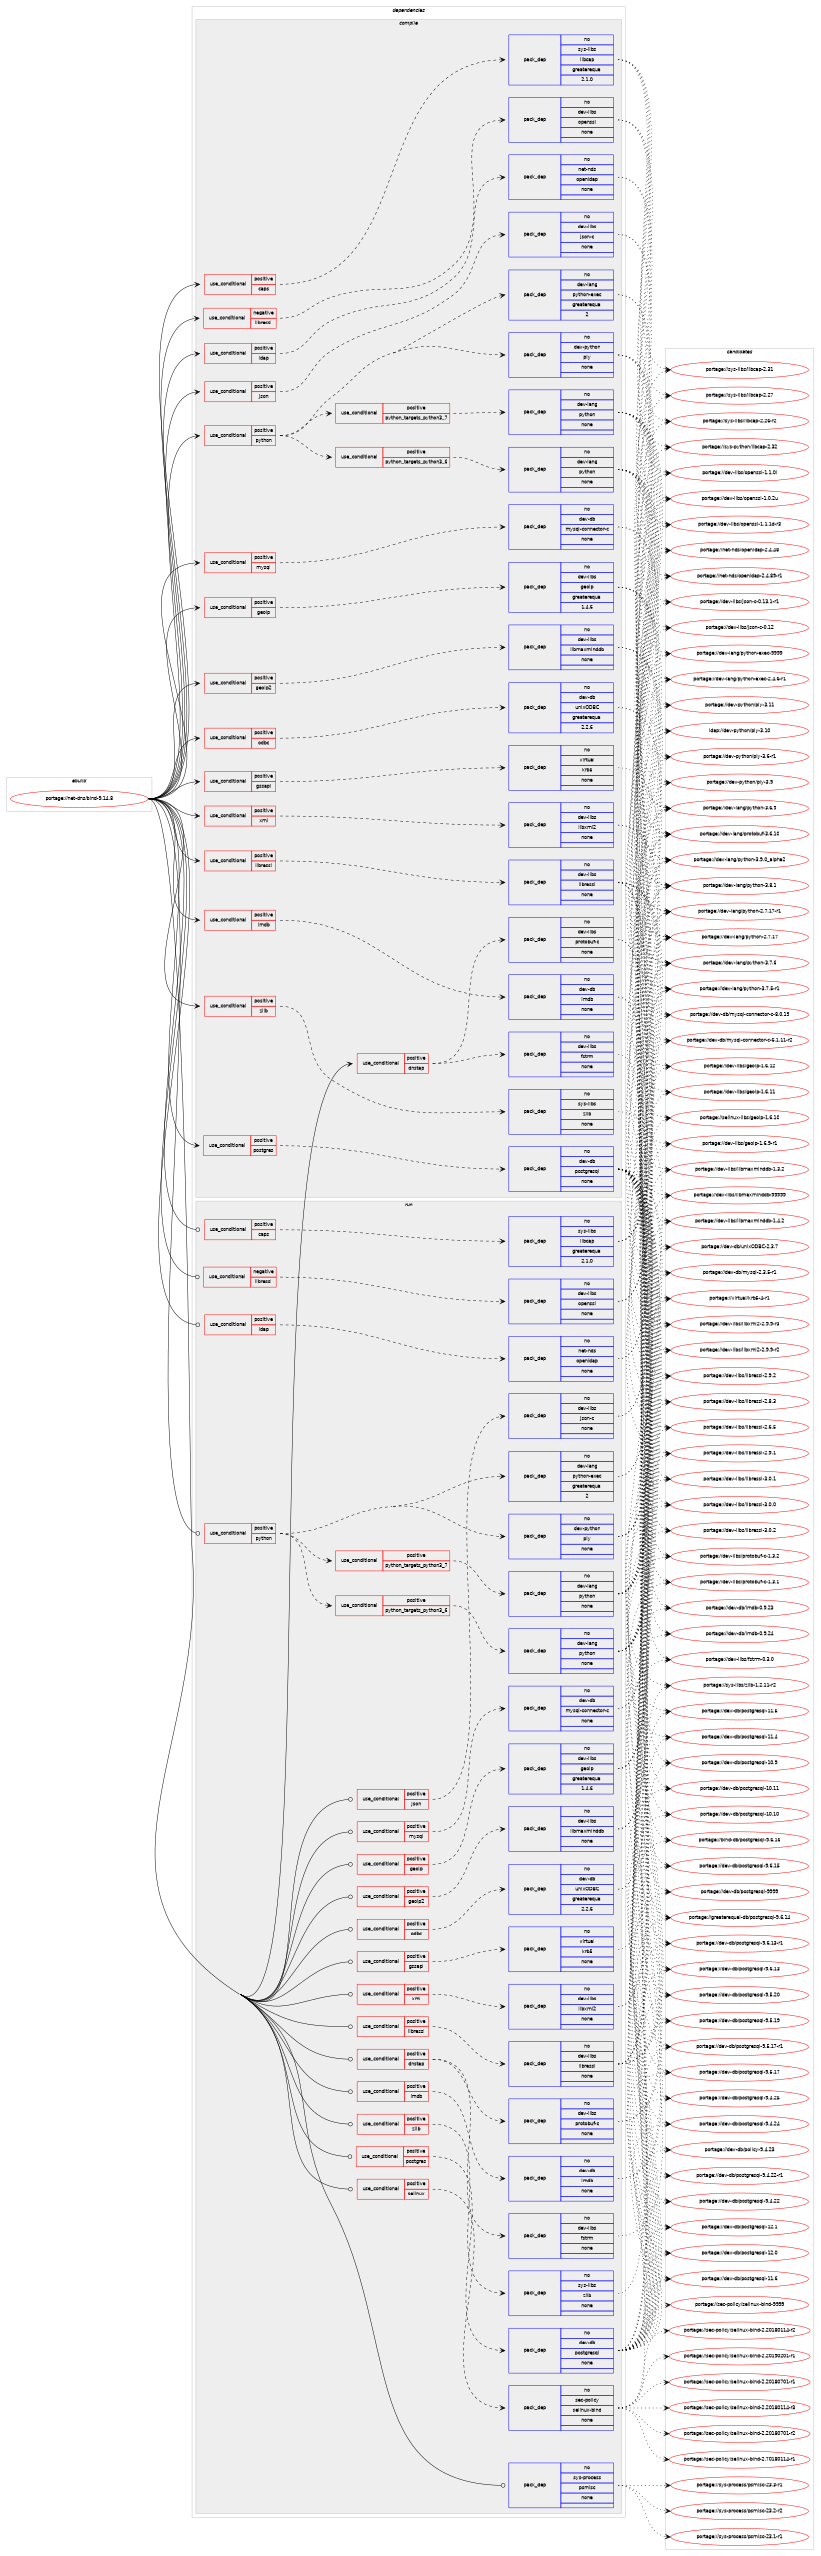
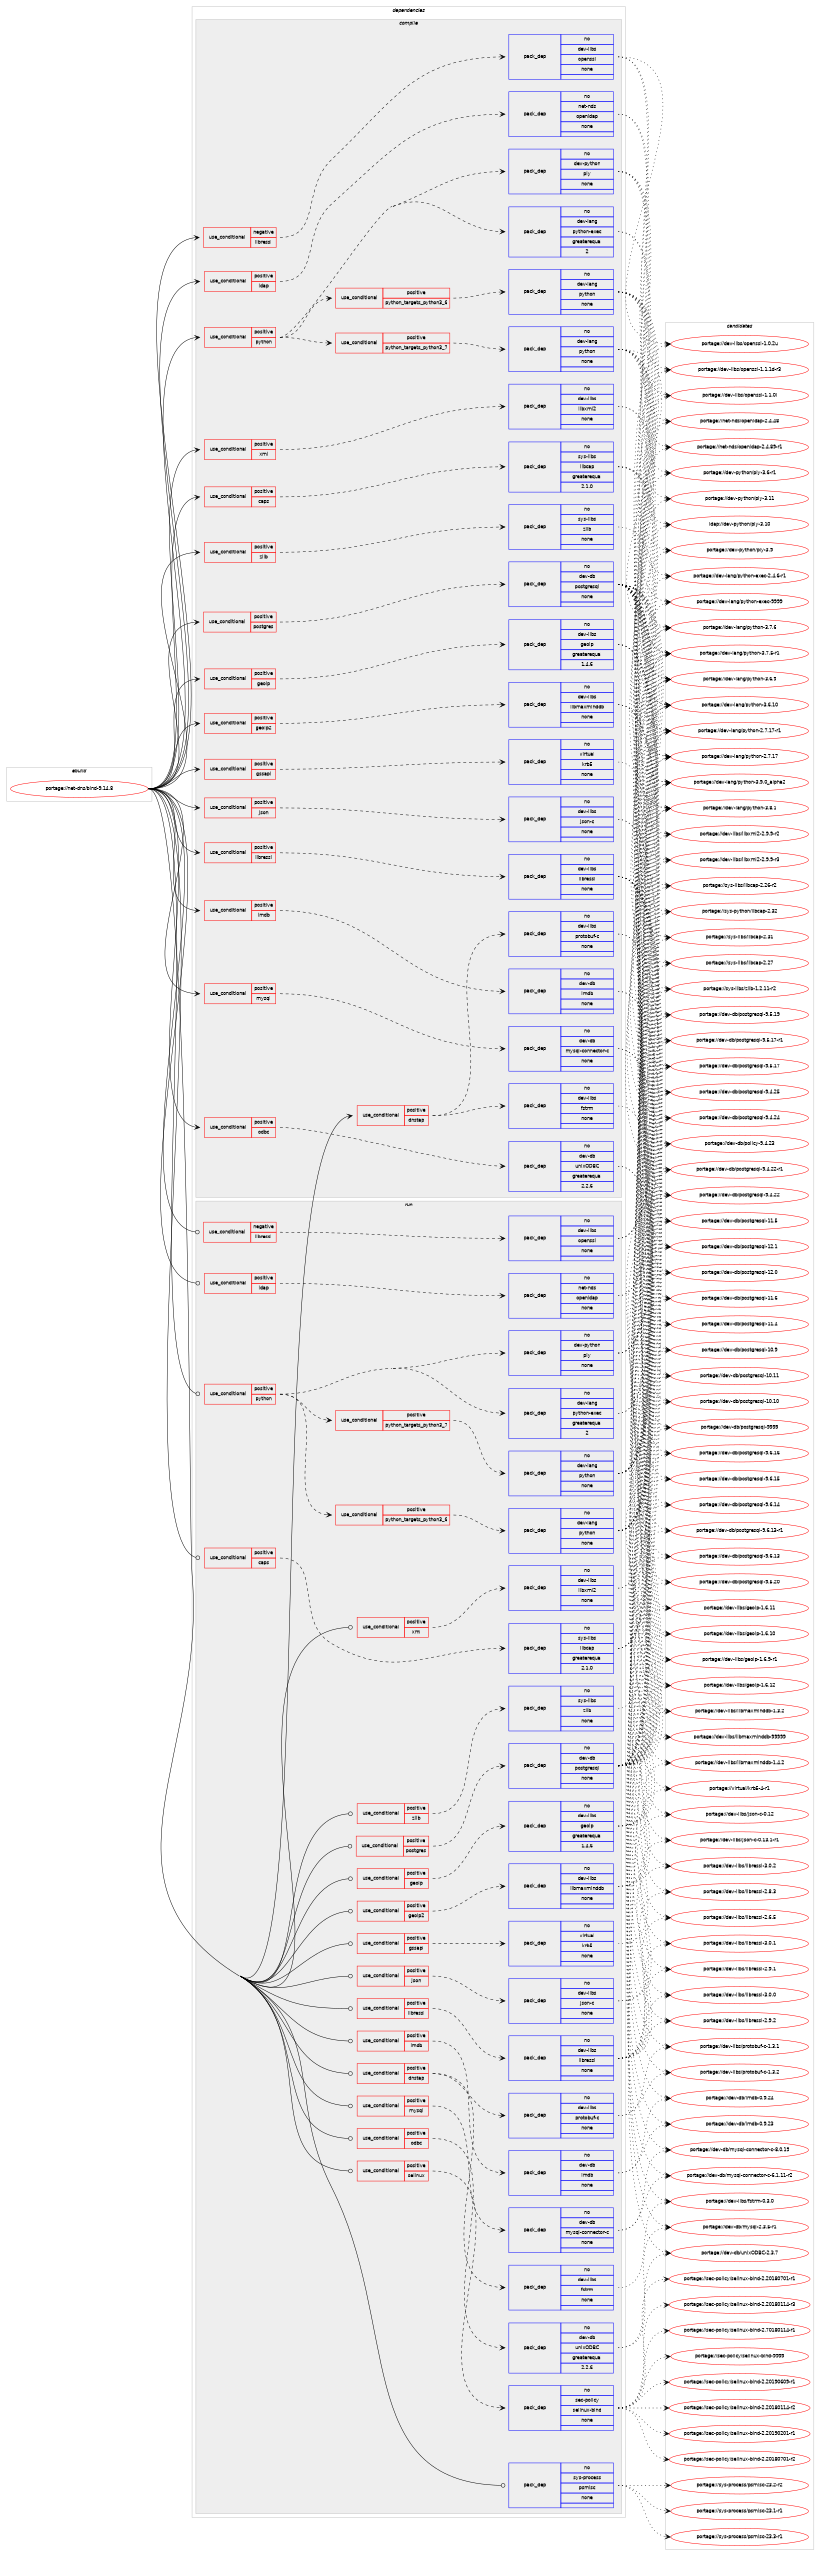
node "portage://dev-lang/protobuf-3.6.10": label "portage://dev-lang/protobuf-3.6.10" -> "portage://dev-lang/python-3.6.10"
node "portage://selinux-libs/geoip-1.6.10": label "portage://selinux-libs/geoip-1.6.10" -> "portage://dev-libs/geoip-1.6.10"
node "portage://bind-db/postgresql-9.6.16": label "portage://bind-db/postgresql-9.6.16" -> "portage://dev-db/postgresql-9.6.16"
node "portage://greaterequal-db/postgresql-9.6.14": label "portage://greaterequal-db/postgresql-9.6.14" -> "portage://dev-db/postgresql-9.6.14"
node "portage://sec-policy/selinux-bind-2.20190609-r1": added
